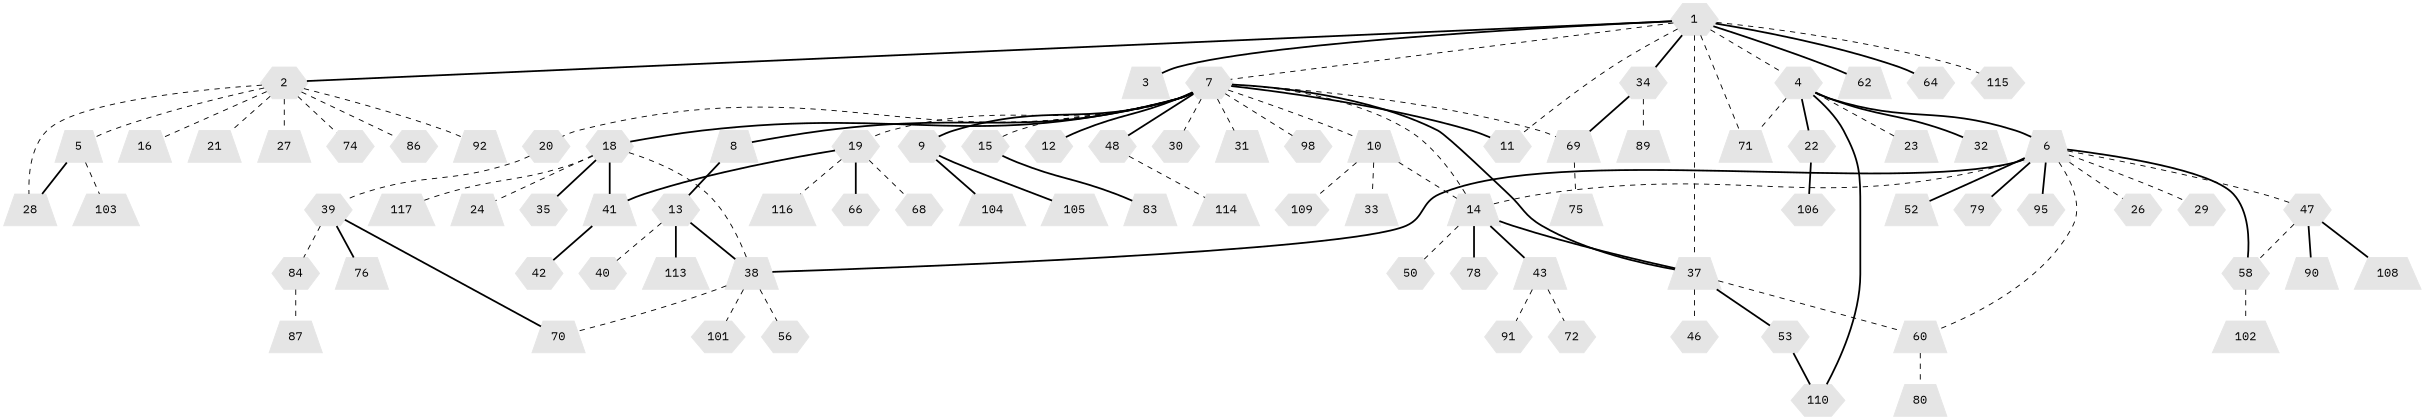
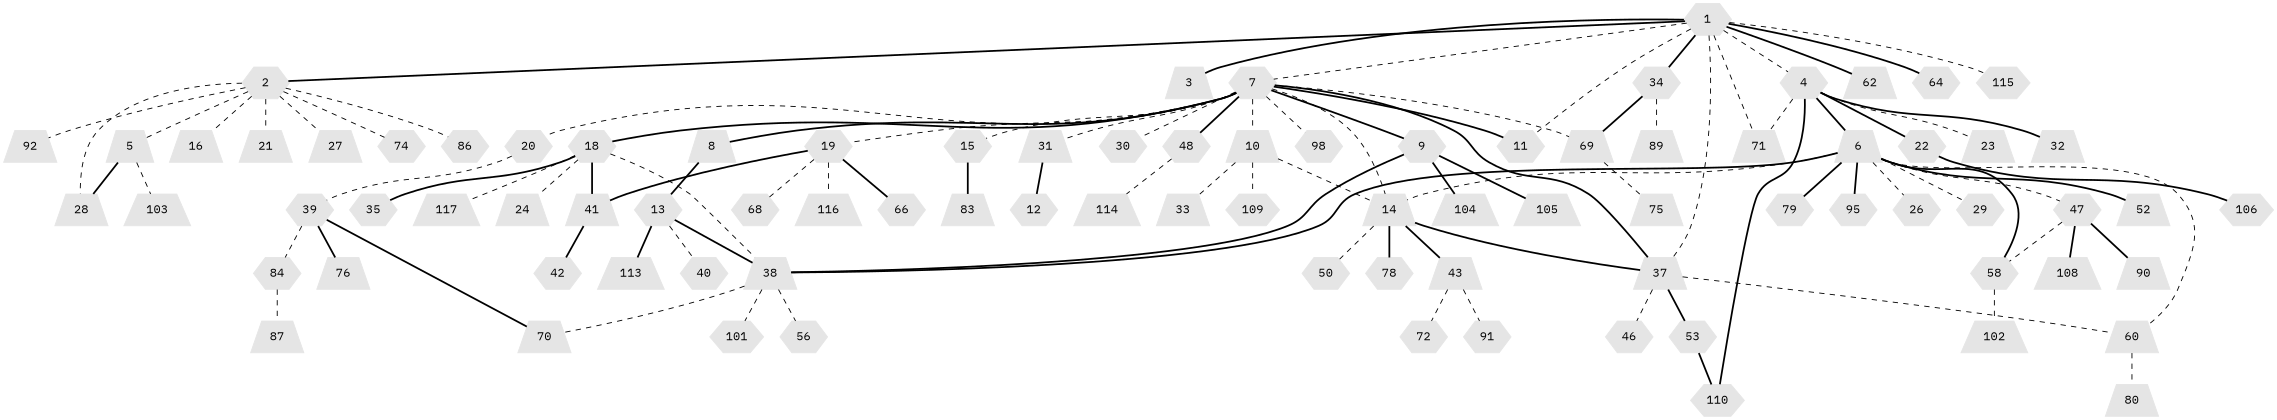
edge "7" -- "12": now "31" -- "12"
edge "9" -- "38": added
